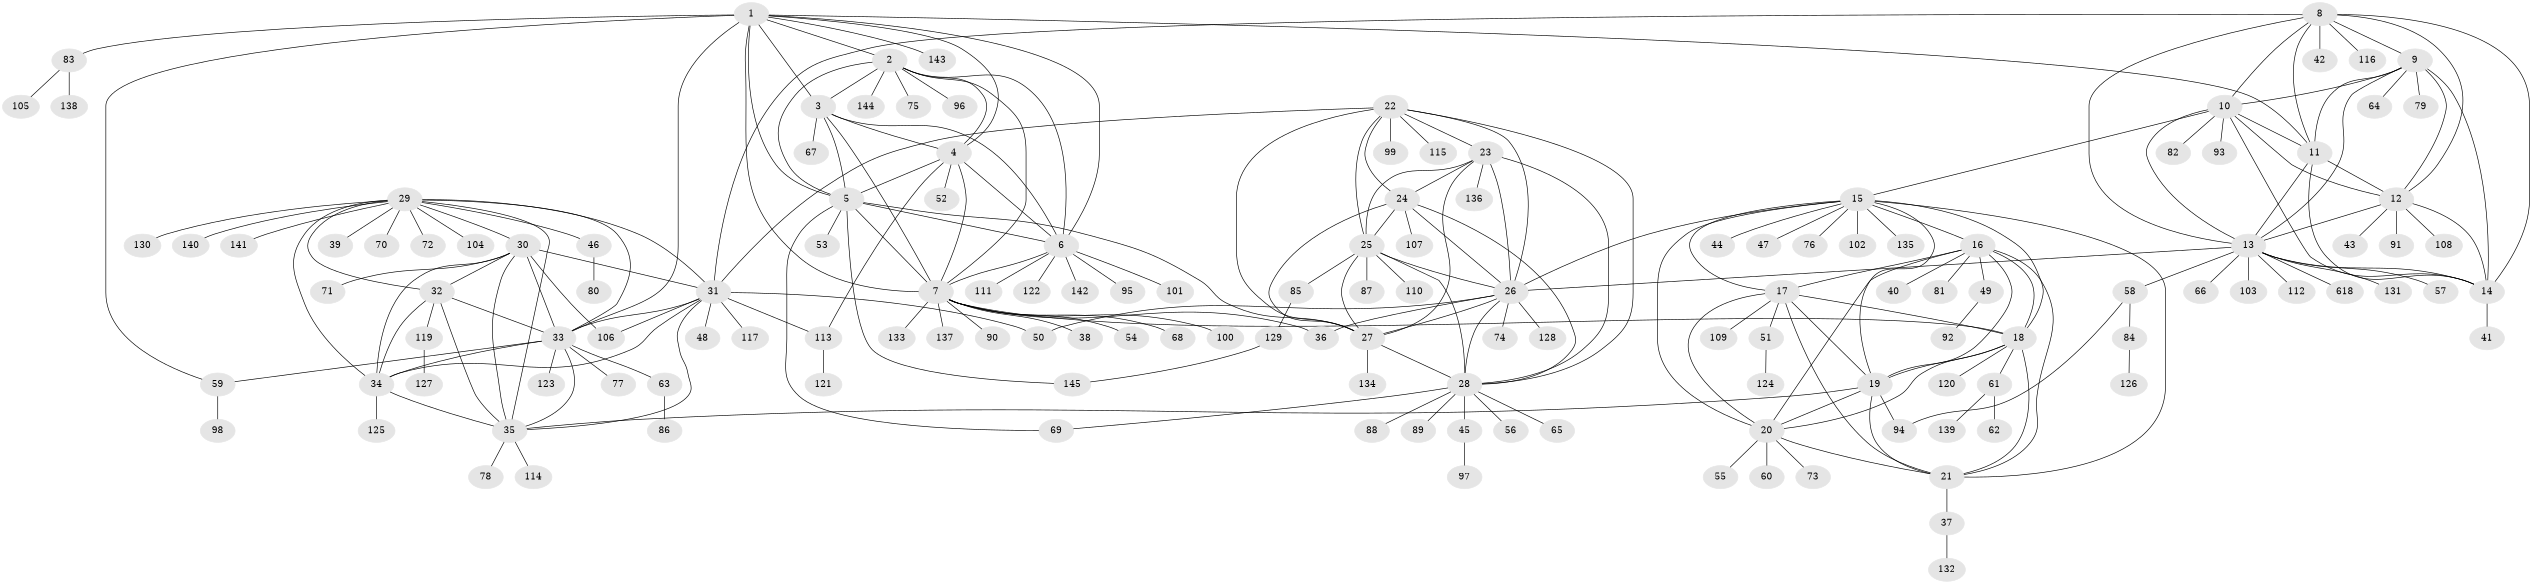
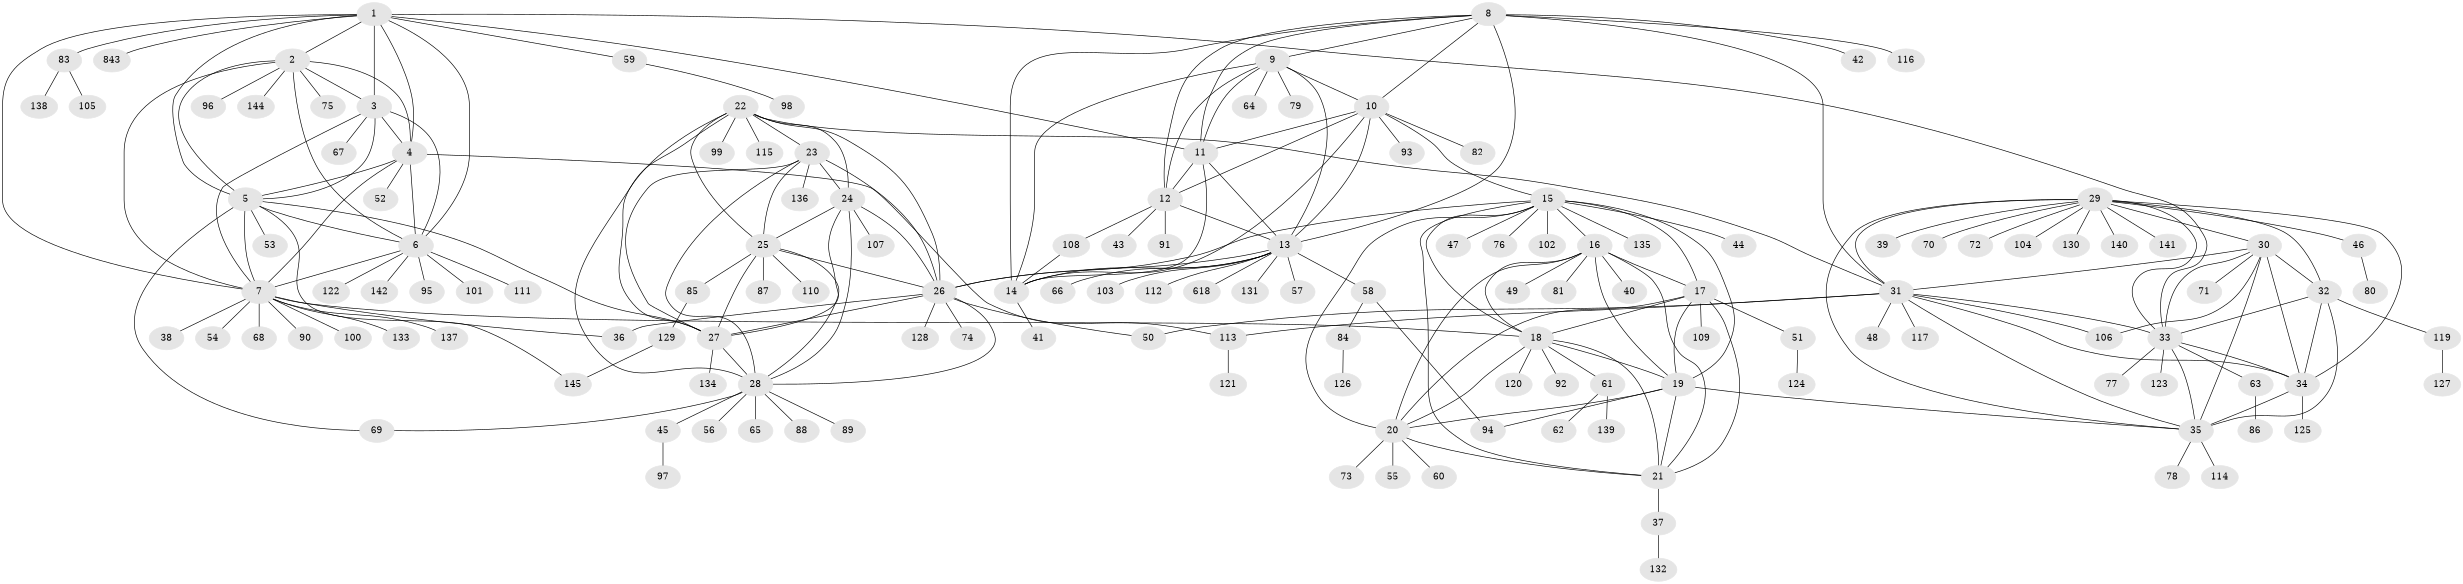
node "143": label "143" -> "843"
edge "12" -- "14": now "108" -- "14"
edge "49" -- "92": now "18" -- "92"
edge "33" -- "59": removed
